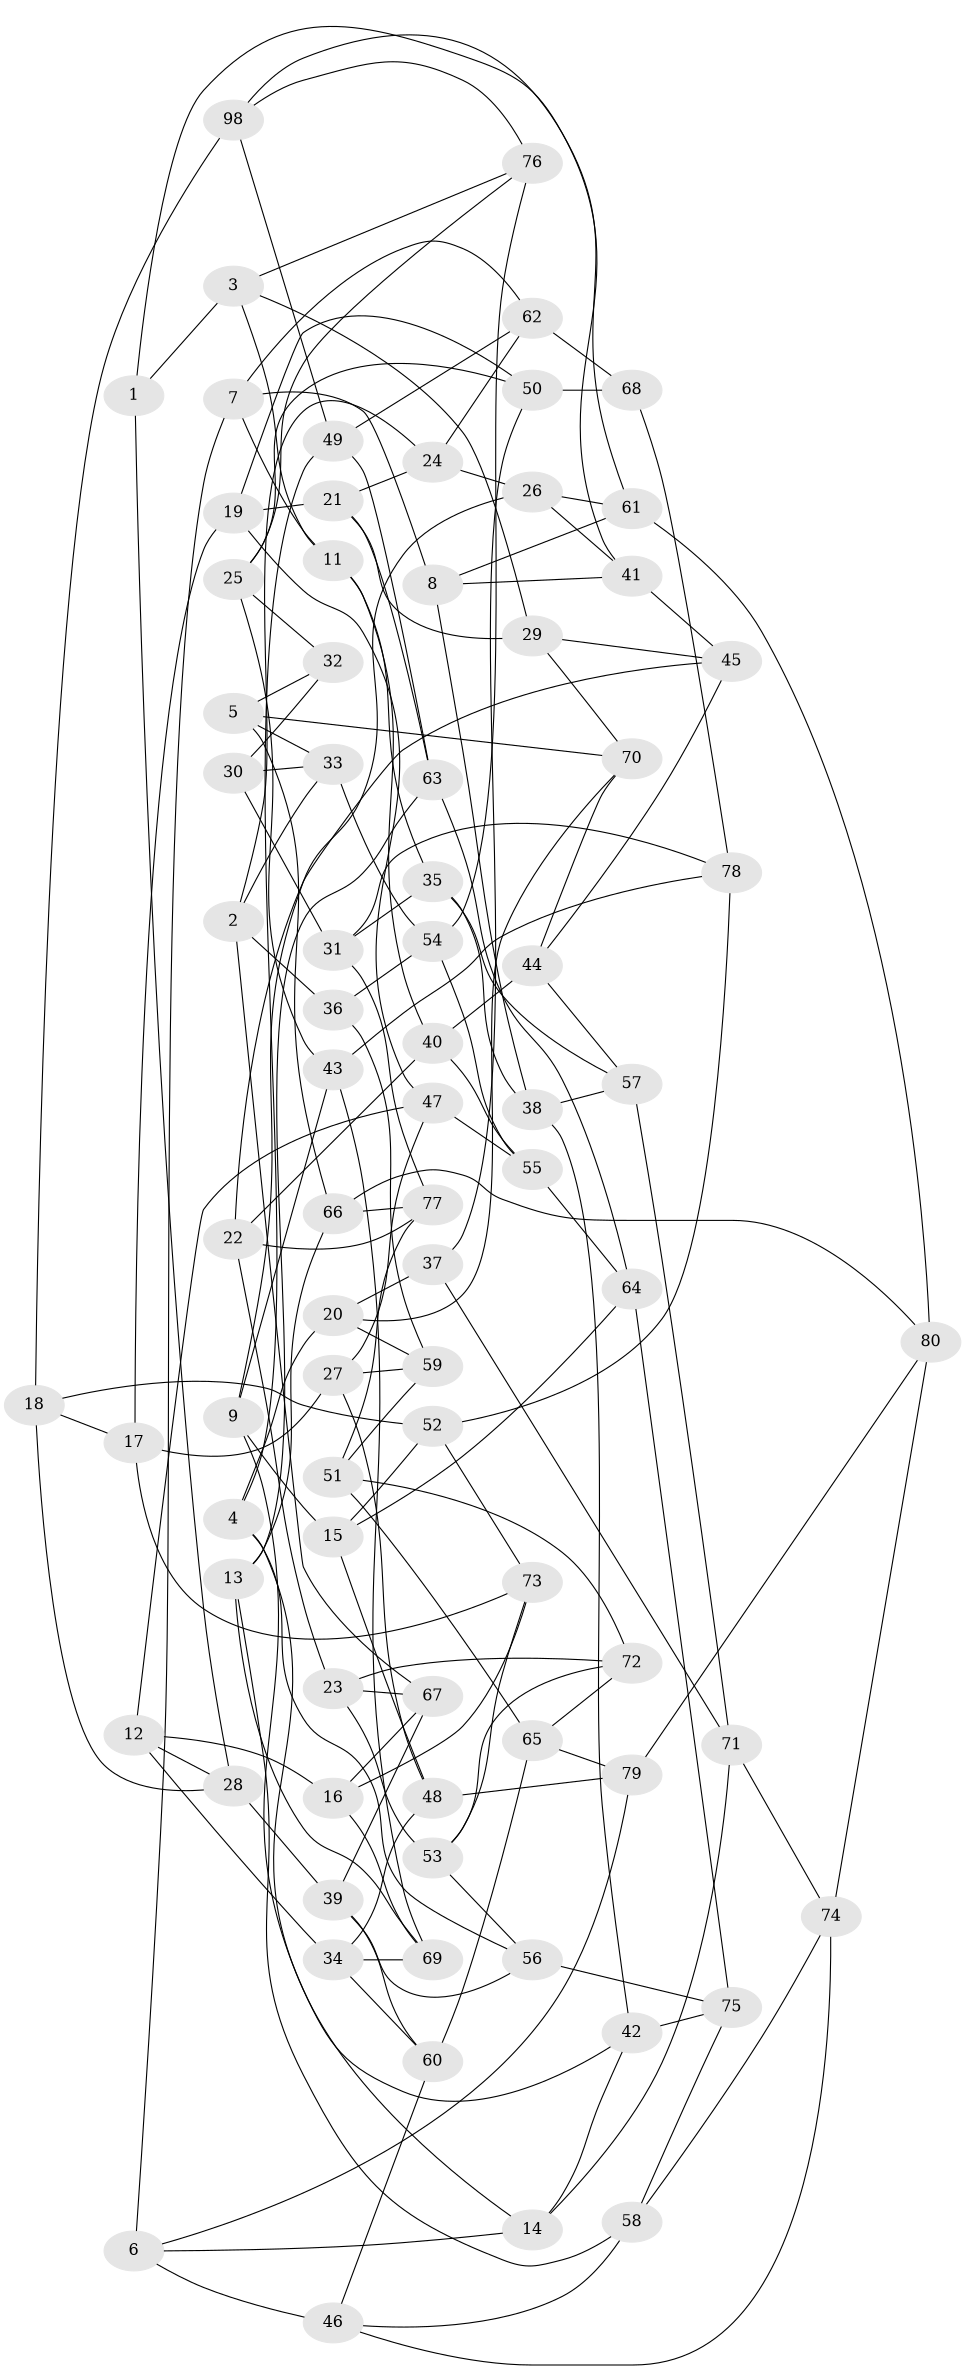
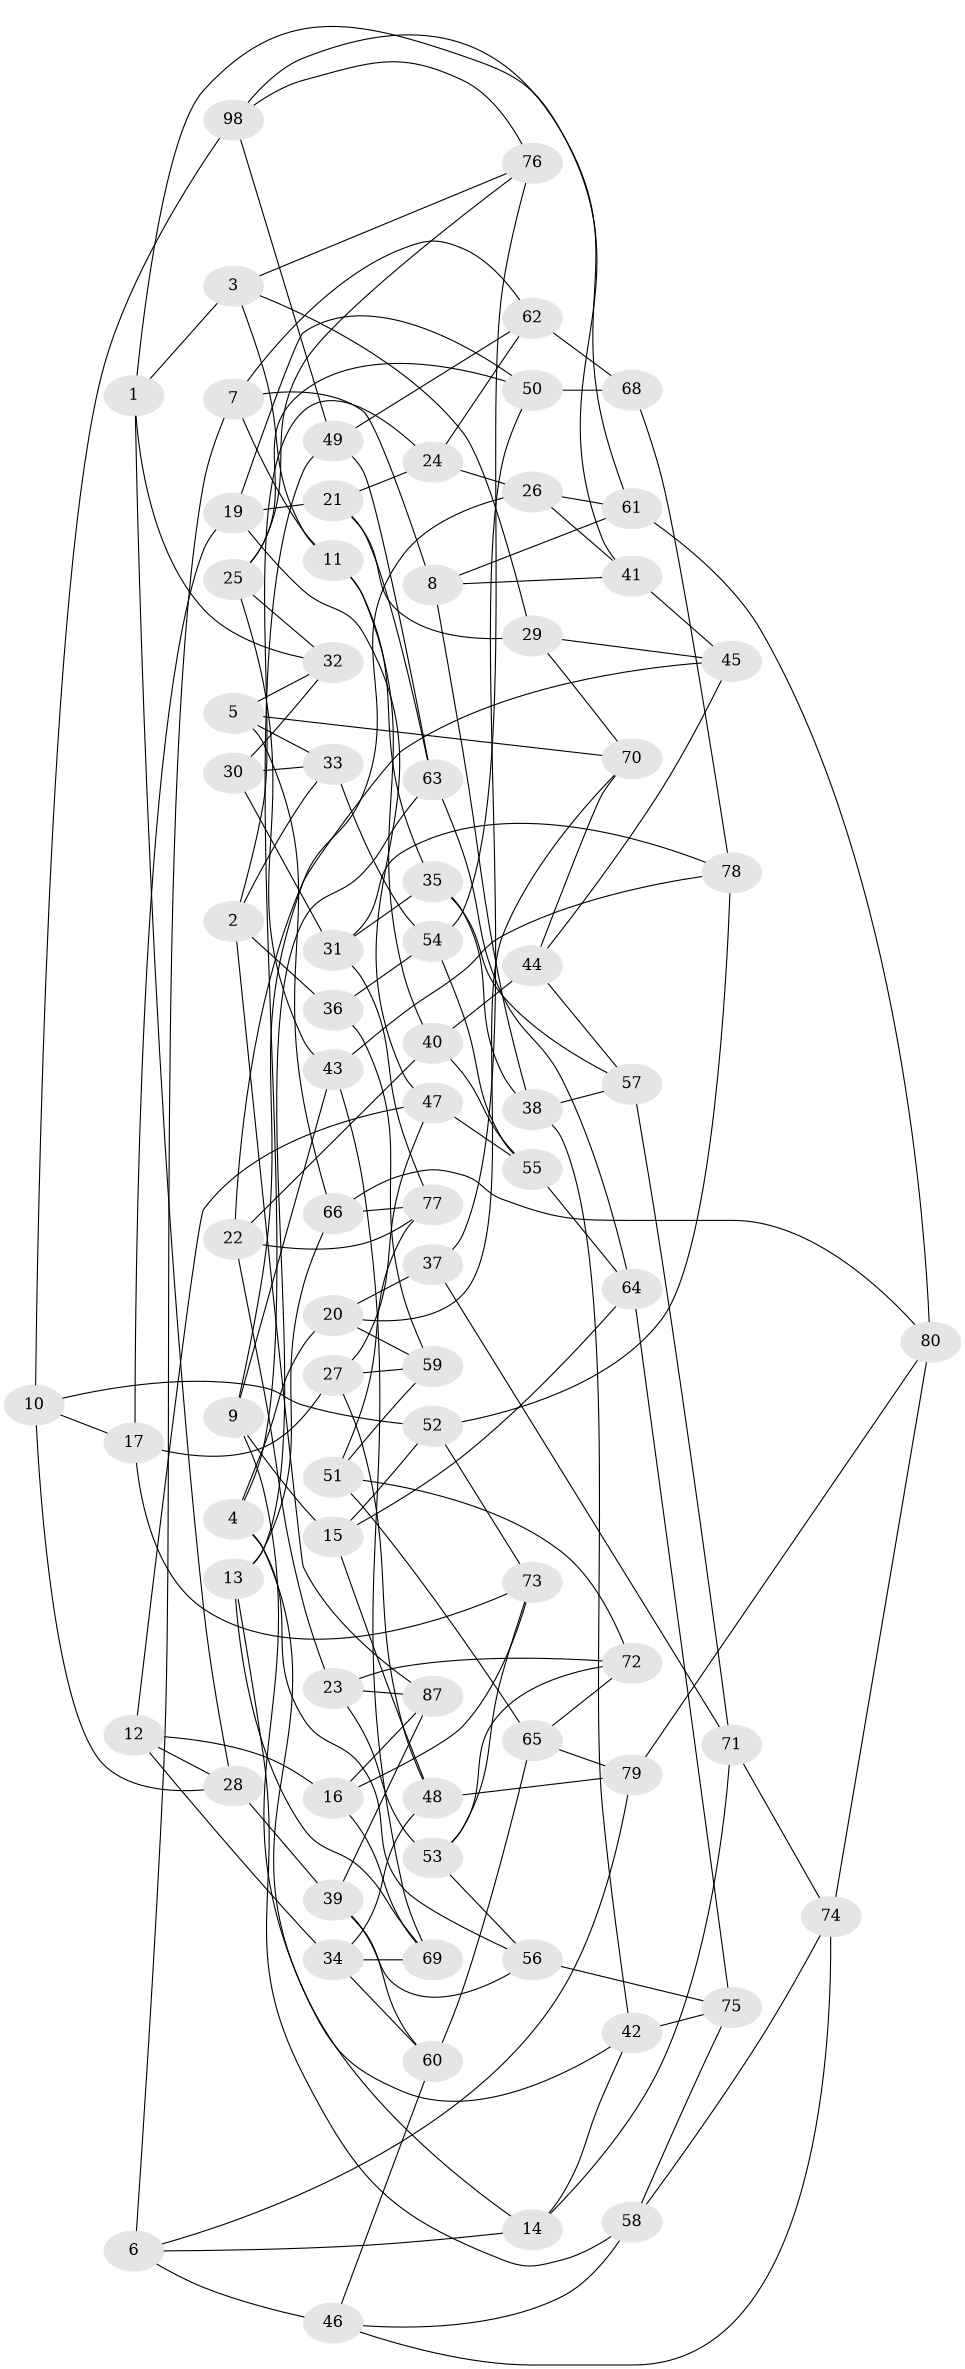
edge "1" -- "32": added
node "18": label "18" -> "10"
node "67": label "67" -> "87"
